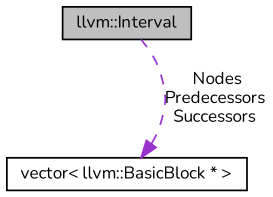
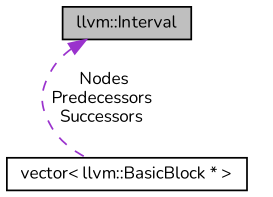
edge "llvm::Interval" -> "vector< llvm::BasicBlock * >": reversed
